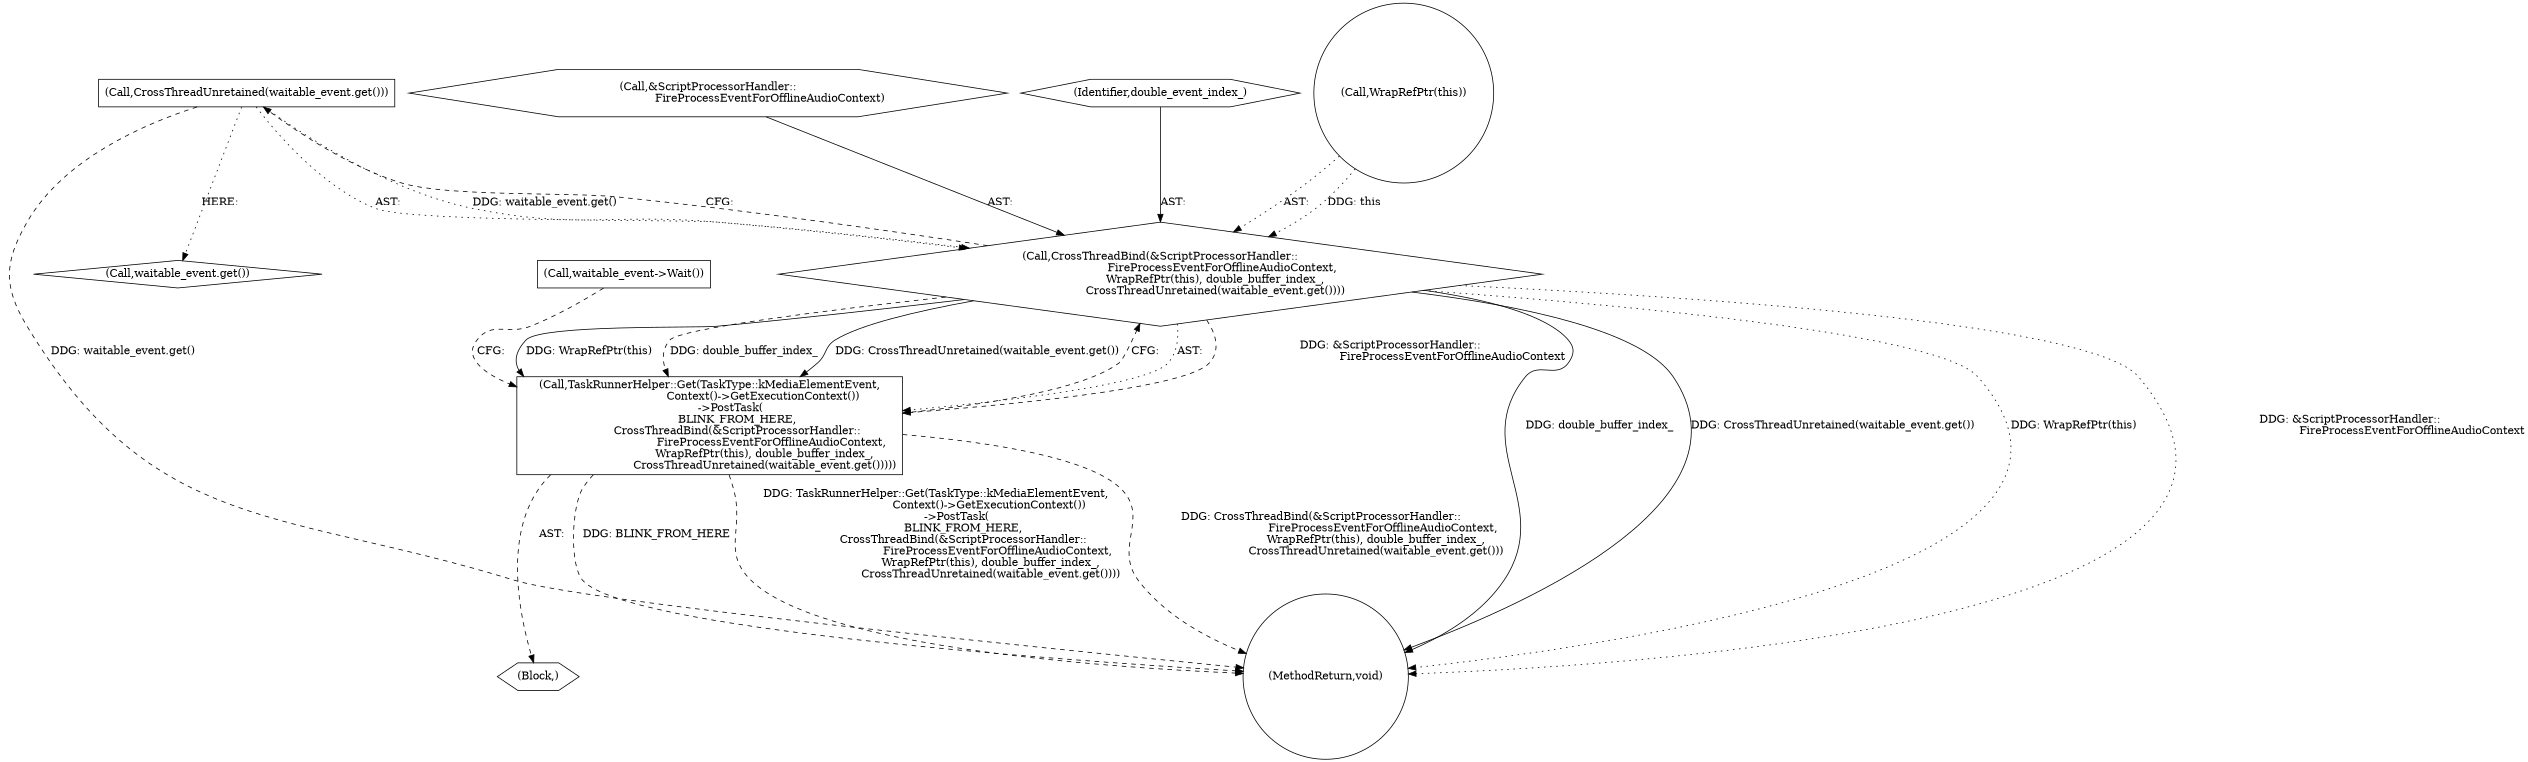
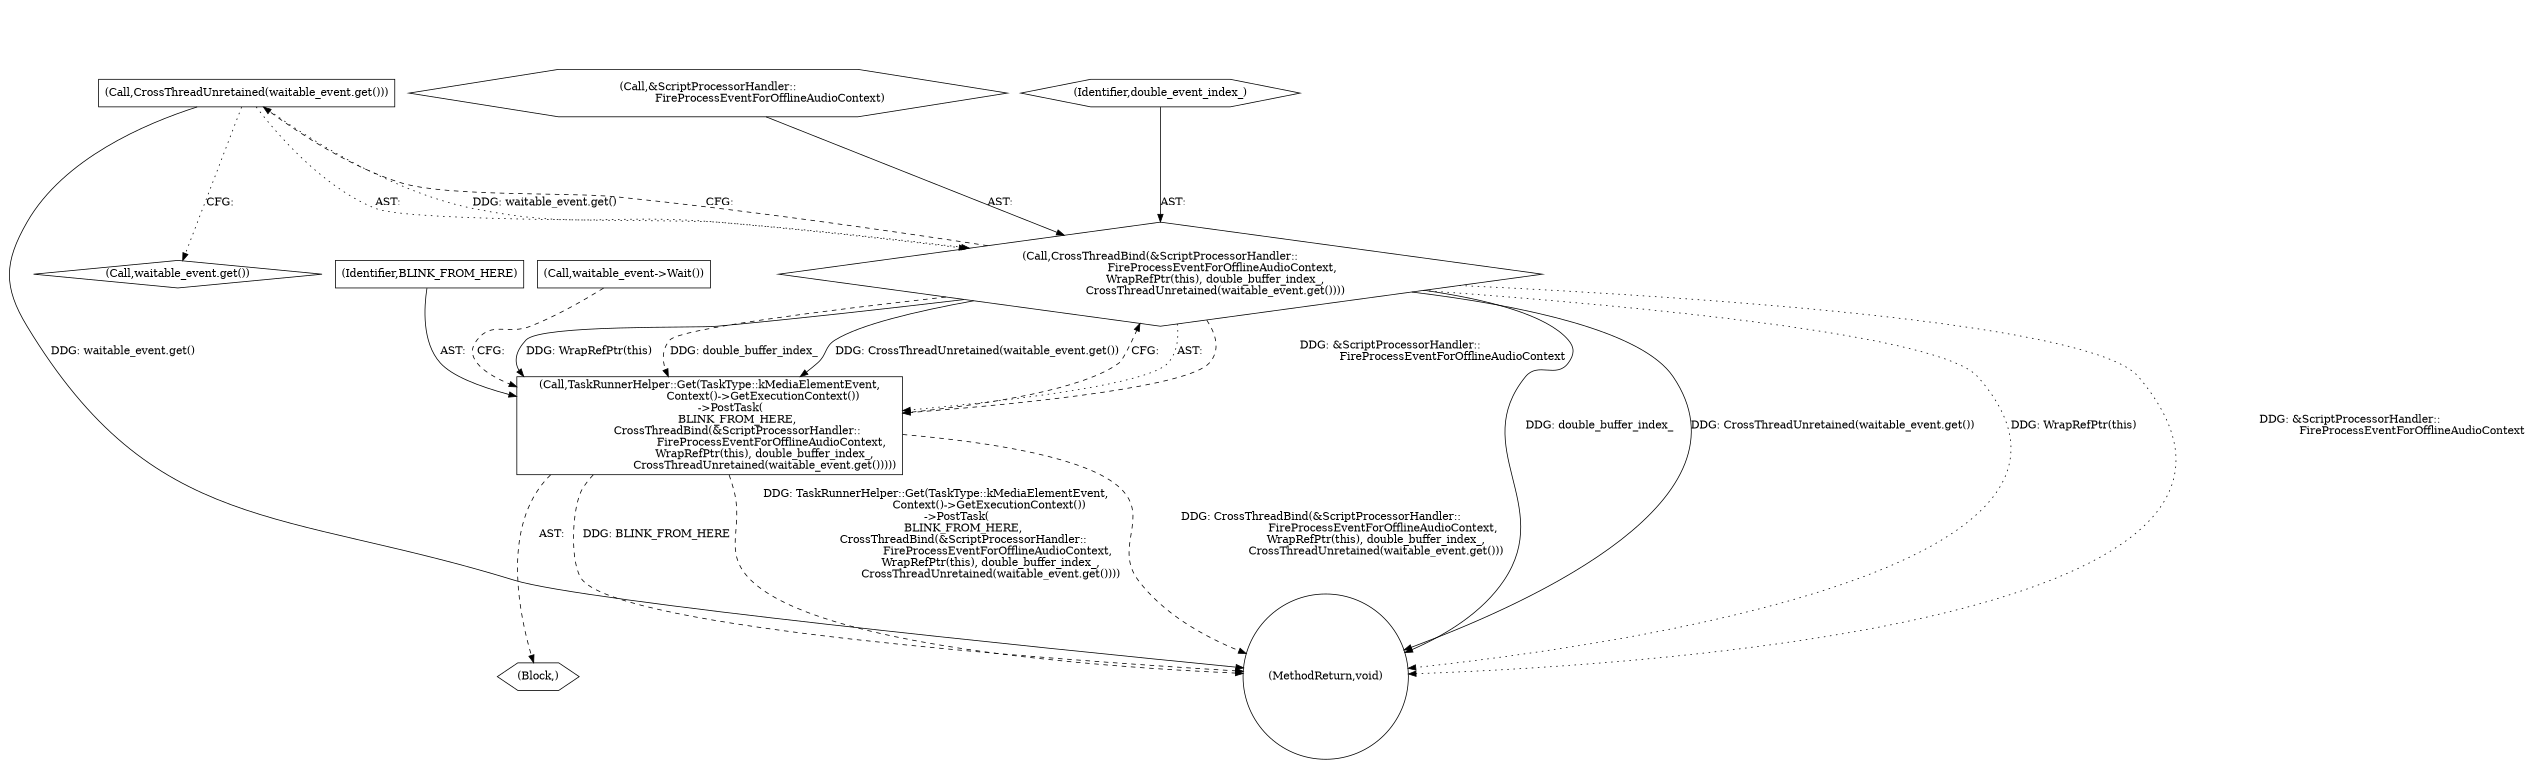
node "(Call,WrapRefPtr(this))": removed
edge "(Call,CrossThreadUnretained(waitable_event.get()))" -> "(Call,waitable_event.get())": label "HERE: " -> "CFG: "
node "(Identifier,BLINK_FROM_HERE)": added
edge "(Call,CrossThreadUnretained(waitable_event.get()))" -> "(MethodReturn,void)": style dashed -> solid
